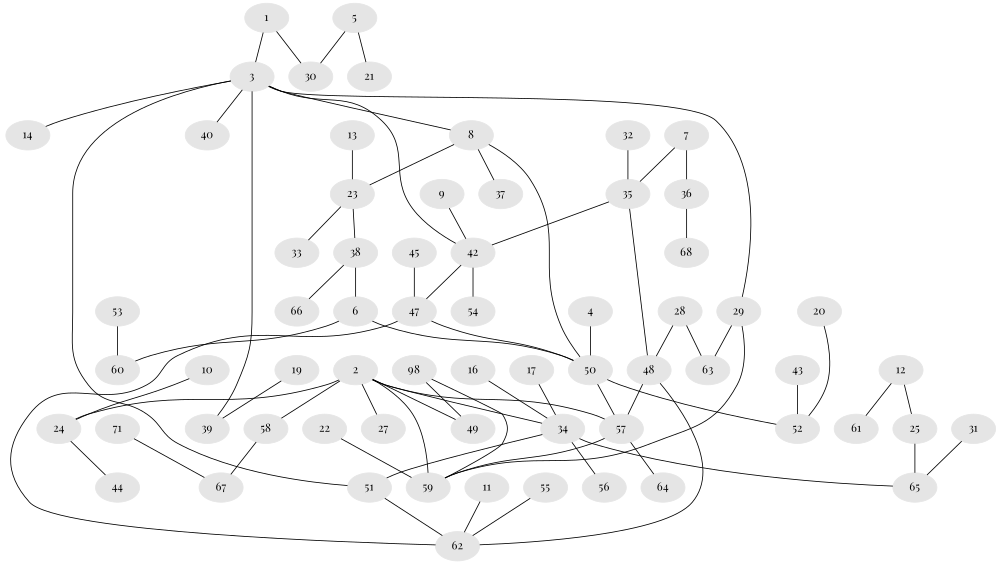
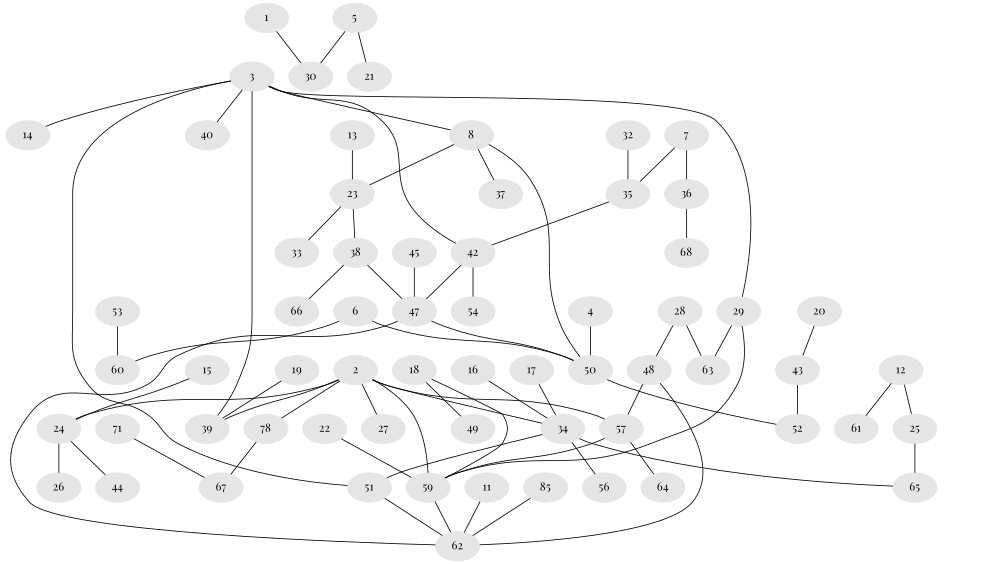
edge "1" -- "3": removed
node "9": removed
edge "38" -- "6": now "38" -- "47"
edge "35" -- "48": removed
node "10": label "10" -> "15"
node "98": label "98" -> "18"
edge "20" -- "52": now "20" -- "43"
edge "2" -- "49": now "2" -- "39"
edge "50" -- "57": removed
node "58": label "58" -> "78"
node "31": removed
node "26": added
node "55": label "55" -> "85"
edge "59" -- "62": added
